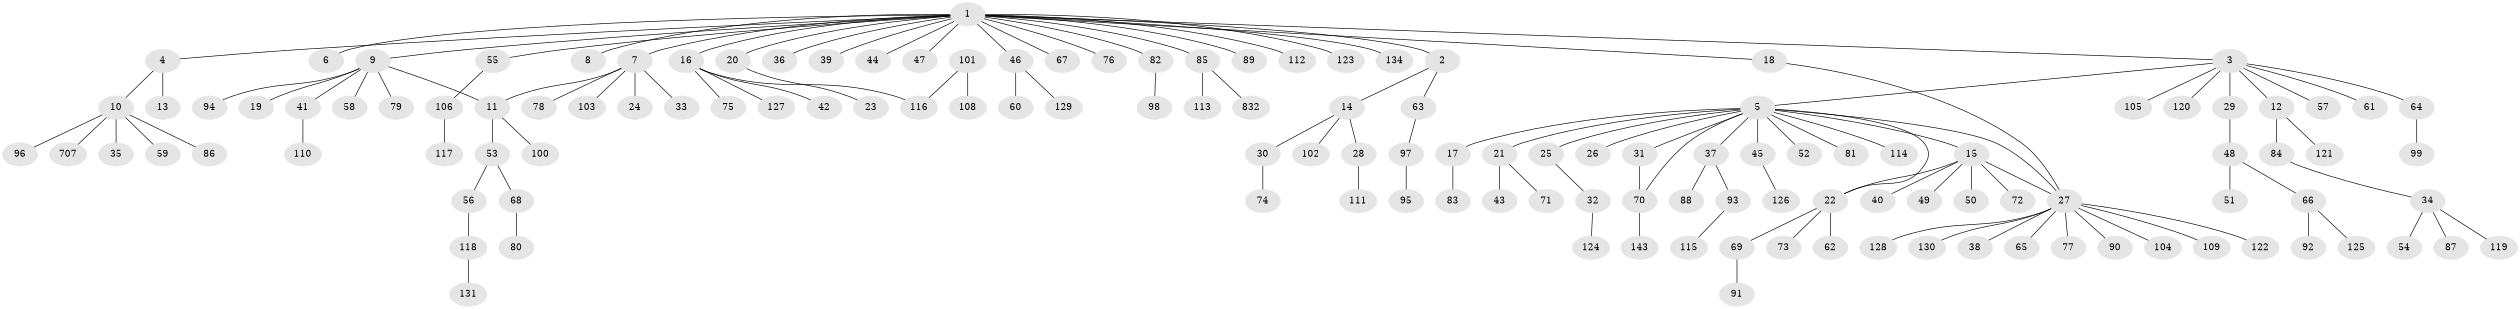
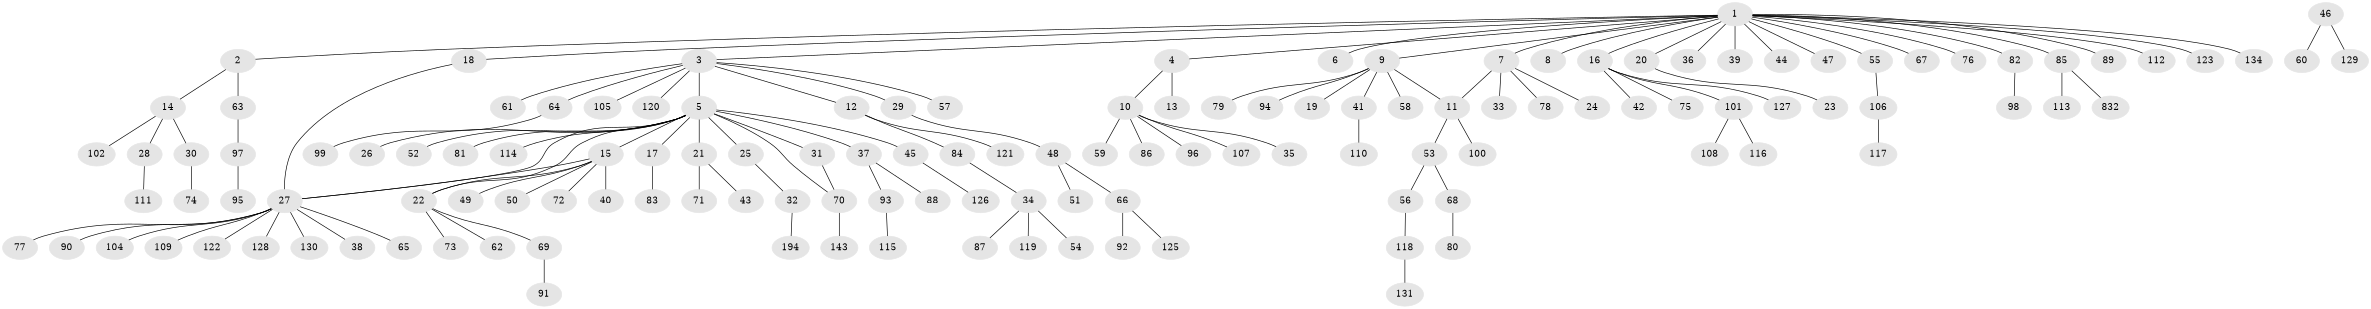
edge "1" -- "46": removed
edge "16" -- "116": now "16" -- "101"
node "103": removed
node "707": label "707" -> "107"
node "124": label "124" -> "194"
